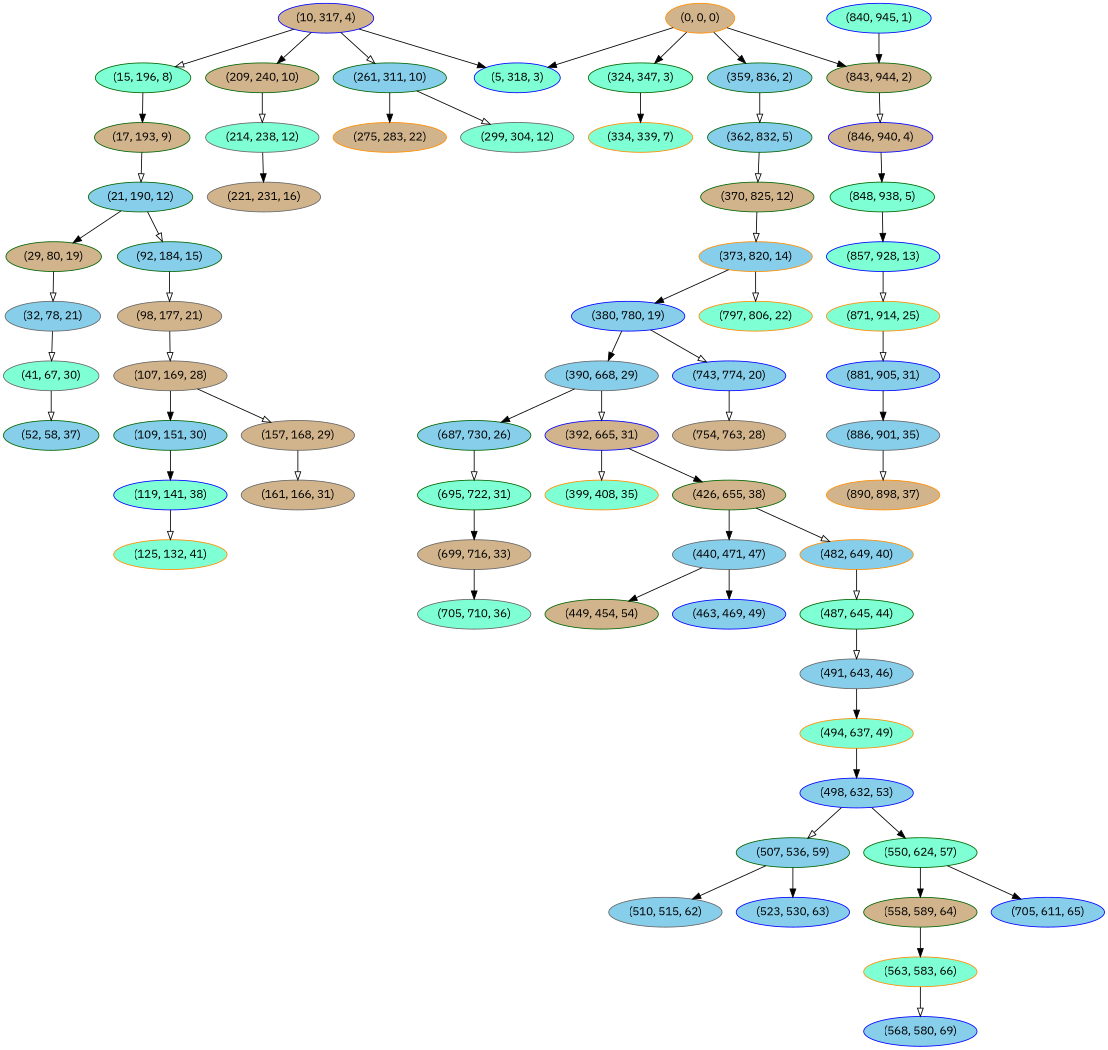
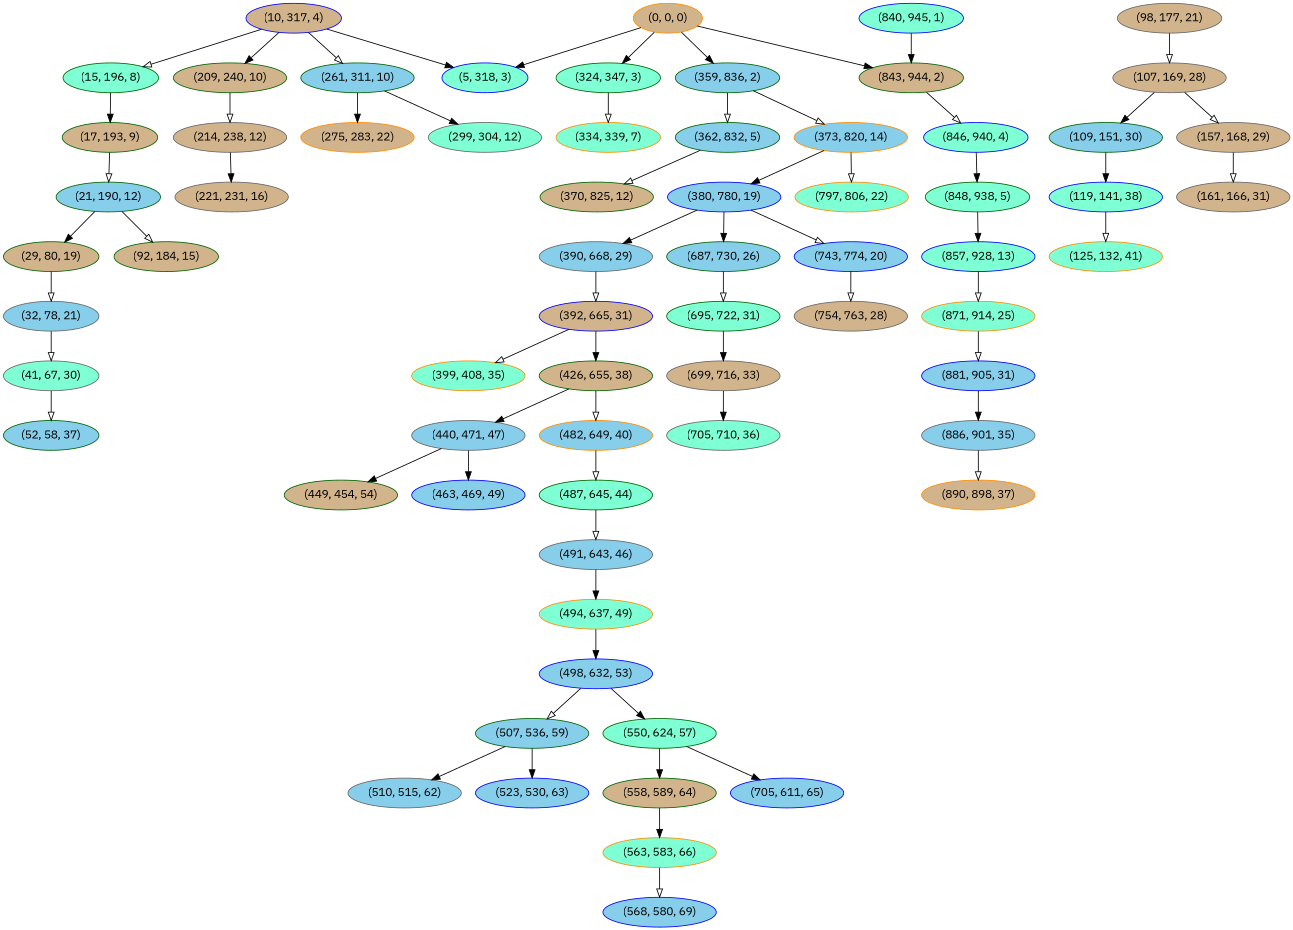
edge "(324, 347, 3)" -> "(334, 339, 7)": arrowhead normal -> onormal
edge "(261, 311, 10)" -> "(299, 304, 12)": arrowhead onormal -> normal
node "(214, 238, 12)": fillcolor aquamarine -> tan
node "(846, 940, 4)": fillcolor tan -> aquamarine
edge "(370, 825, 12)" -> "(373, 820, 14)": now "(359, 836, 2)" -> "(373, 820, 14)"
node "(92, 184, 15)": fillcolor skyblue -> tan
edge "(92, 184, 15)" -> "(98, 177, 21)": removed
edge "(390, 668, 29)" -> "(687, 730, 26)": now "(380, 780, 19)" -> "(687, 730, 26)"
